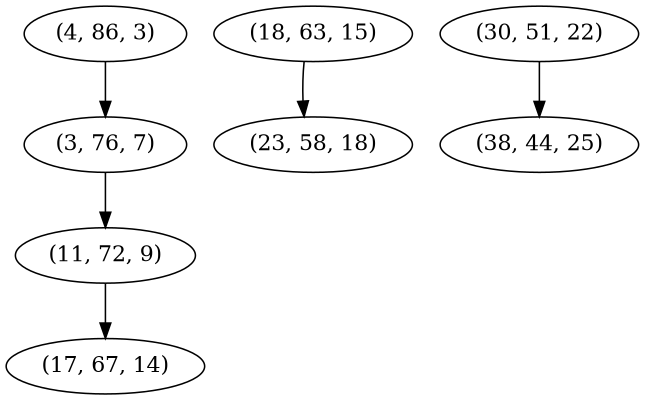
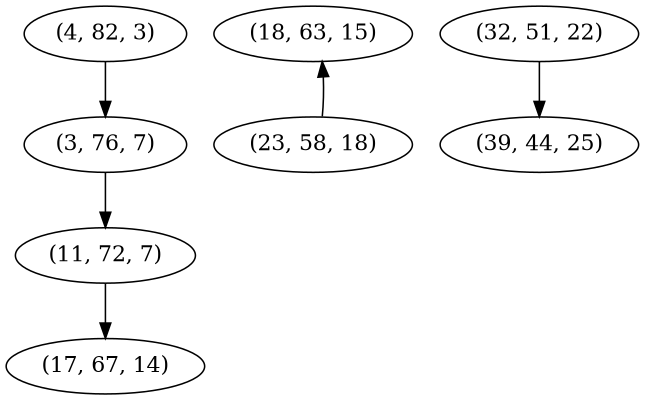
node "(4, 86, 3)": label "(4, 86, 3)" -> "(4, 82, 3)"
node "(30, 51, 22)": label "(30, 51, 22)" -> "(32, 51, 22)"
edge "(18, 63, 15)" -> "(23, 58, 18)": reversed
node "(38, 44, 25)": label "(38, 44, 25)" -> "(39, 44, 25)"
node "(11, 72, 9)": label "(11, 72, 9)" -> "(11, 72, 7)"
